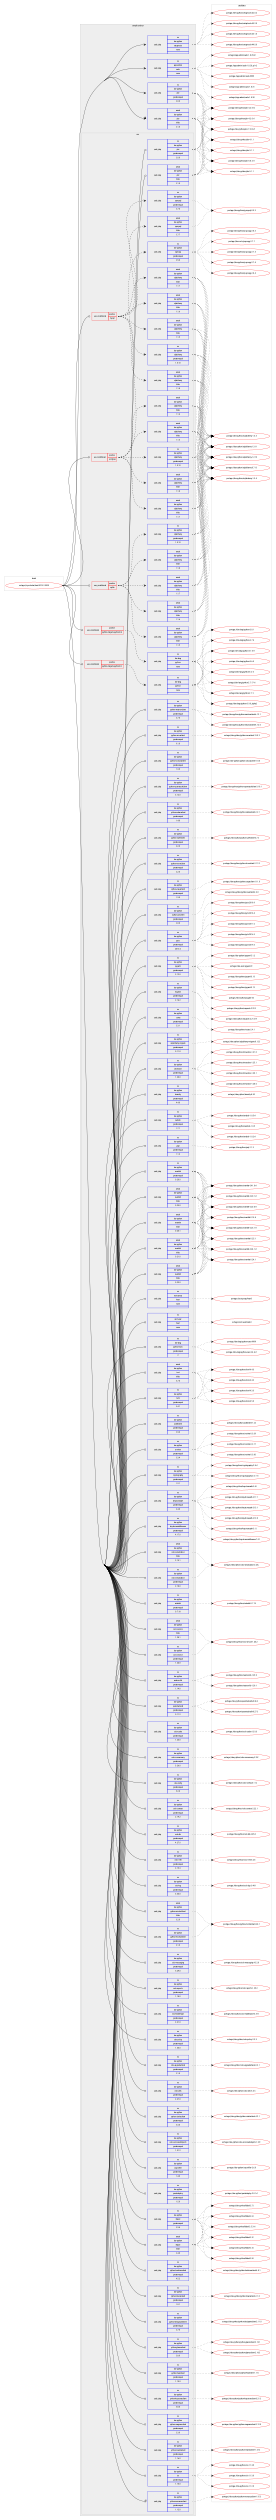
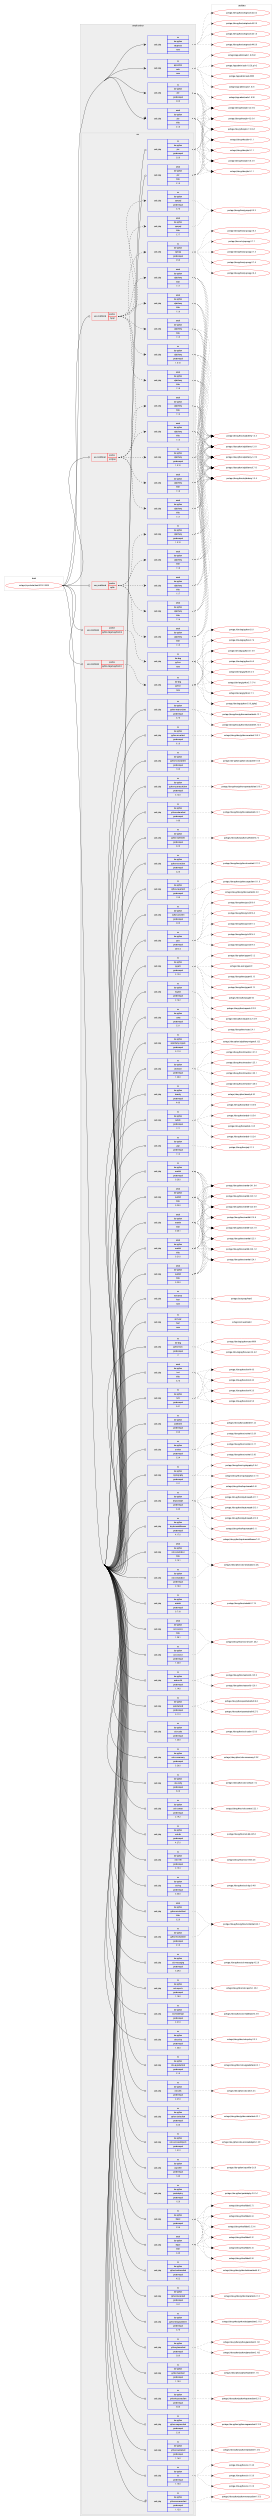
node "portage://dev-python/webob-1.8.5-r3": added
